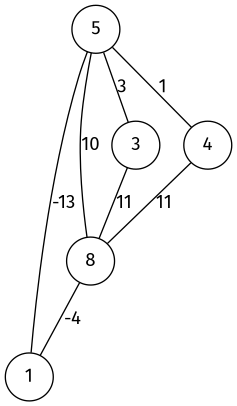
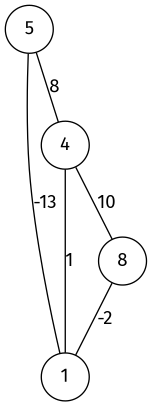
edge "5" -- "4": label "1" -> "8"
edge "5" -- "8": removed, label "10"
node "3": removed
edge "4" -- "8": label "11" -> "10"
edge "4" -- "1": added, label "1"
edge "8" -- "1": label "-4" -> "-2"
